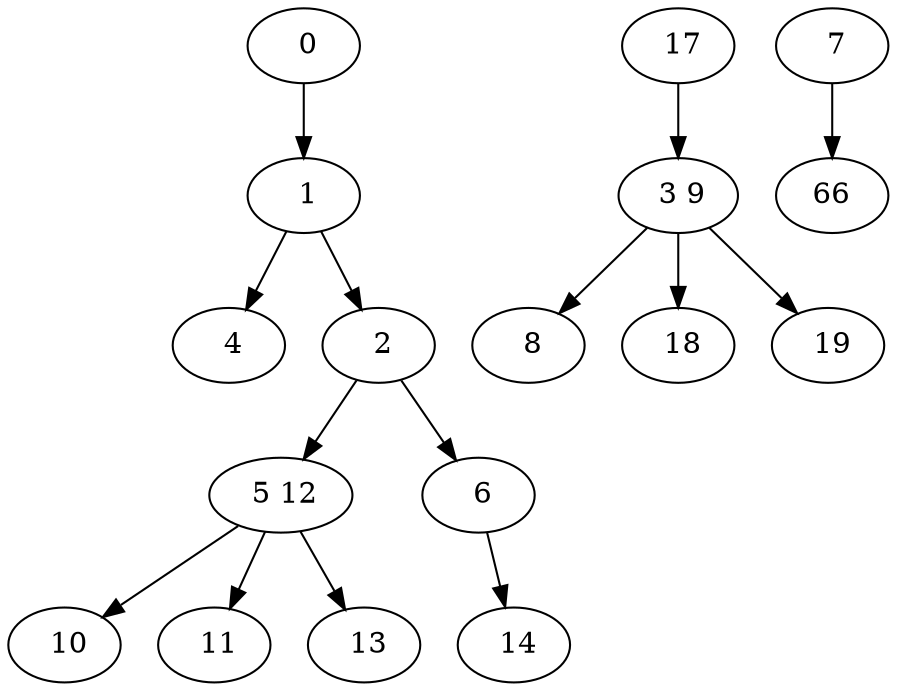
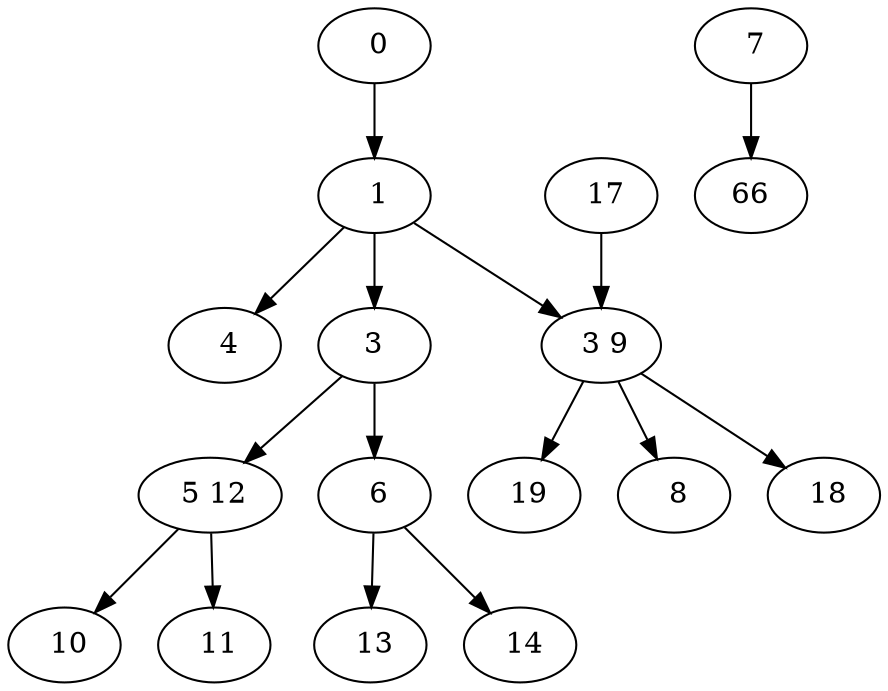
edge "1" -> "3 9": added
node "2": label "2" -> "3"
edge "5 12" -> "13": now "6" -> "13"
